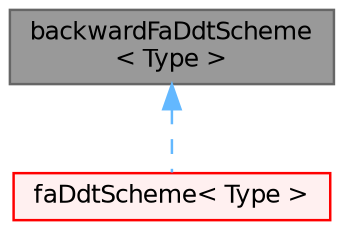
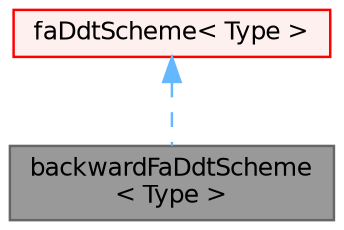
edge "faDdtScheme< Type >" -> "backwardFaDdtScheme < Type >": reversed
